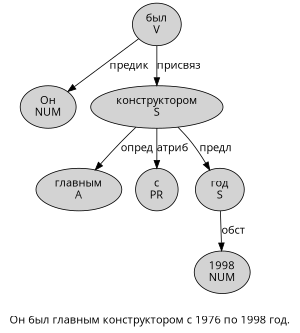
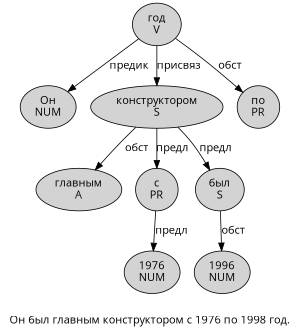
node "был V": label "был V" -> "год V"
node "по PR": added
edge "конструктором S" -> "главным A": label "опред" -> "обст"
edge "конструктором S" -> "с PR": label "атриб" -> "предл"
node "год S": label "год S" -> "был S"
node "1976 NUM": added
node "1998 NUM": label "1998 NUM" -> "1996 NUM"
